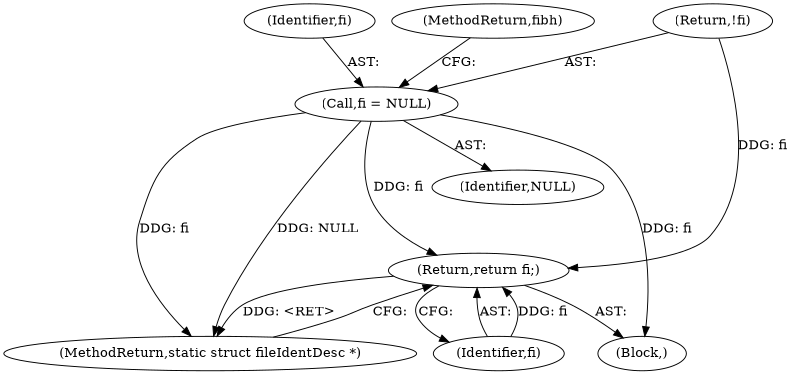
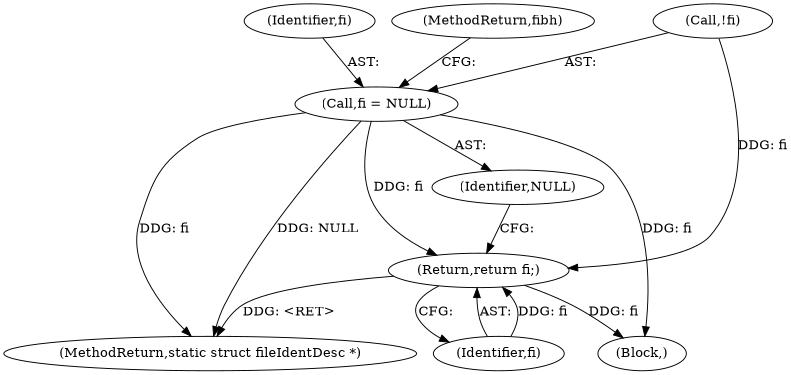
node "(Return,!fi)": label "(Return,!fi)" -> "(Call,!fi)"
edge "(Return,return fi;)" -> "(Block,)": label "AST: " -> "DDG: fi"
edge "(MethodReturn,static struct fileIdentDesc *)" -> "(Return,return fi;)": now "(Identifier,NULL)" -> "(Return,return fi;)"
